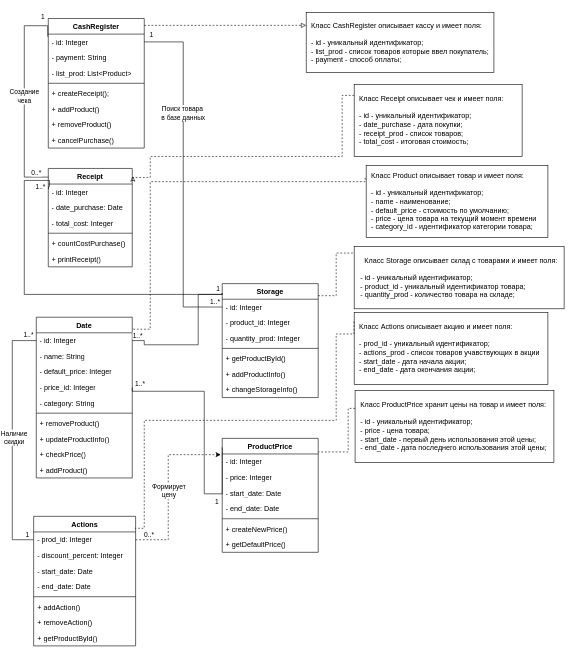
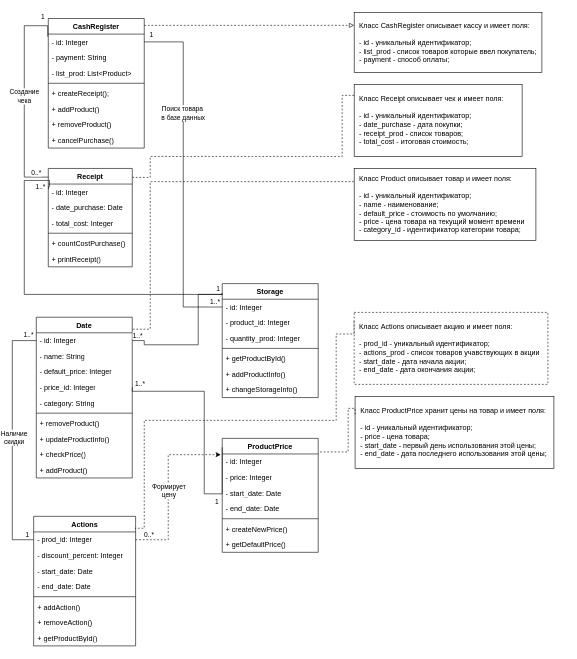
node "Класс CashRegister описывает кассу и имеет поля: - id - уникальный идентификатор; - list_prod - список товаров которые ввел покупатель; - payment - способ оплаты;": moved (400, 42) -> (448, 42)
edge "Класс Receipt описывает чек и имеет поля: - id - уникальный идентификатор; - date_purchase - дата покупки; - receipt_prod - список товаров; - total_cost - итоговая стоимость;" -> "Receipt": arrowhead classic -> none
node "Класс Product описывает товар и имеет поля: - id - уникальный идентификатор; - name - наименование; - default_price - стоимость по умолчанию; - price - цена товара на текущий момент времени - category_id - идентификатор категории товара;": moved (457, 201) -> (445, 204)
edge "Класс Storage описывает склад с товарами и имеет поля: - id - уникальный идентификатор; - product_id - уникальный идентификатор товара; - quantity_prod - количество товара на складе;" -- "Storage": removed
node "Класс Storage описывает склад с товарами и имеет поля: - id - уникальный идентификатор; - product_id - уникальный идентификатор товара; - quantity_prod - количество товара на складе;": removed
node "Класс Actions описывает акцию и имеет поля: - prod_id - уникальный идентификатор; - actions_prod - список товаров учавствующих в акции - start_date - дата начала акции; - end_date - дата окончания акции;": style solid -> dashed
node "Класс ProductPrice хранит цены на товар и имеет поля: - id - уникальный идентификатор; - price - цена товара; - start_date - первый день использования этой цены; - end_date - дата последнего использования этой цены;": moved (455, 426) -> (455, 432)
